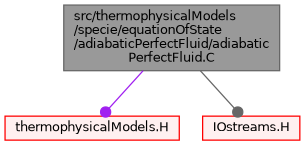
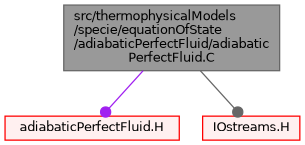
node "thermophysicalModels.H": label "thermophysicalModels.H" -> "adiabaticPerfectFluid.H"
